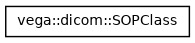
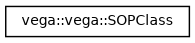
node "vega::dicom::SOPClass": label "vega::dicom::SOPClass" -> "vega::vega::SOPClass"
